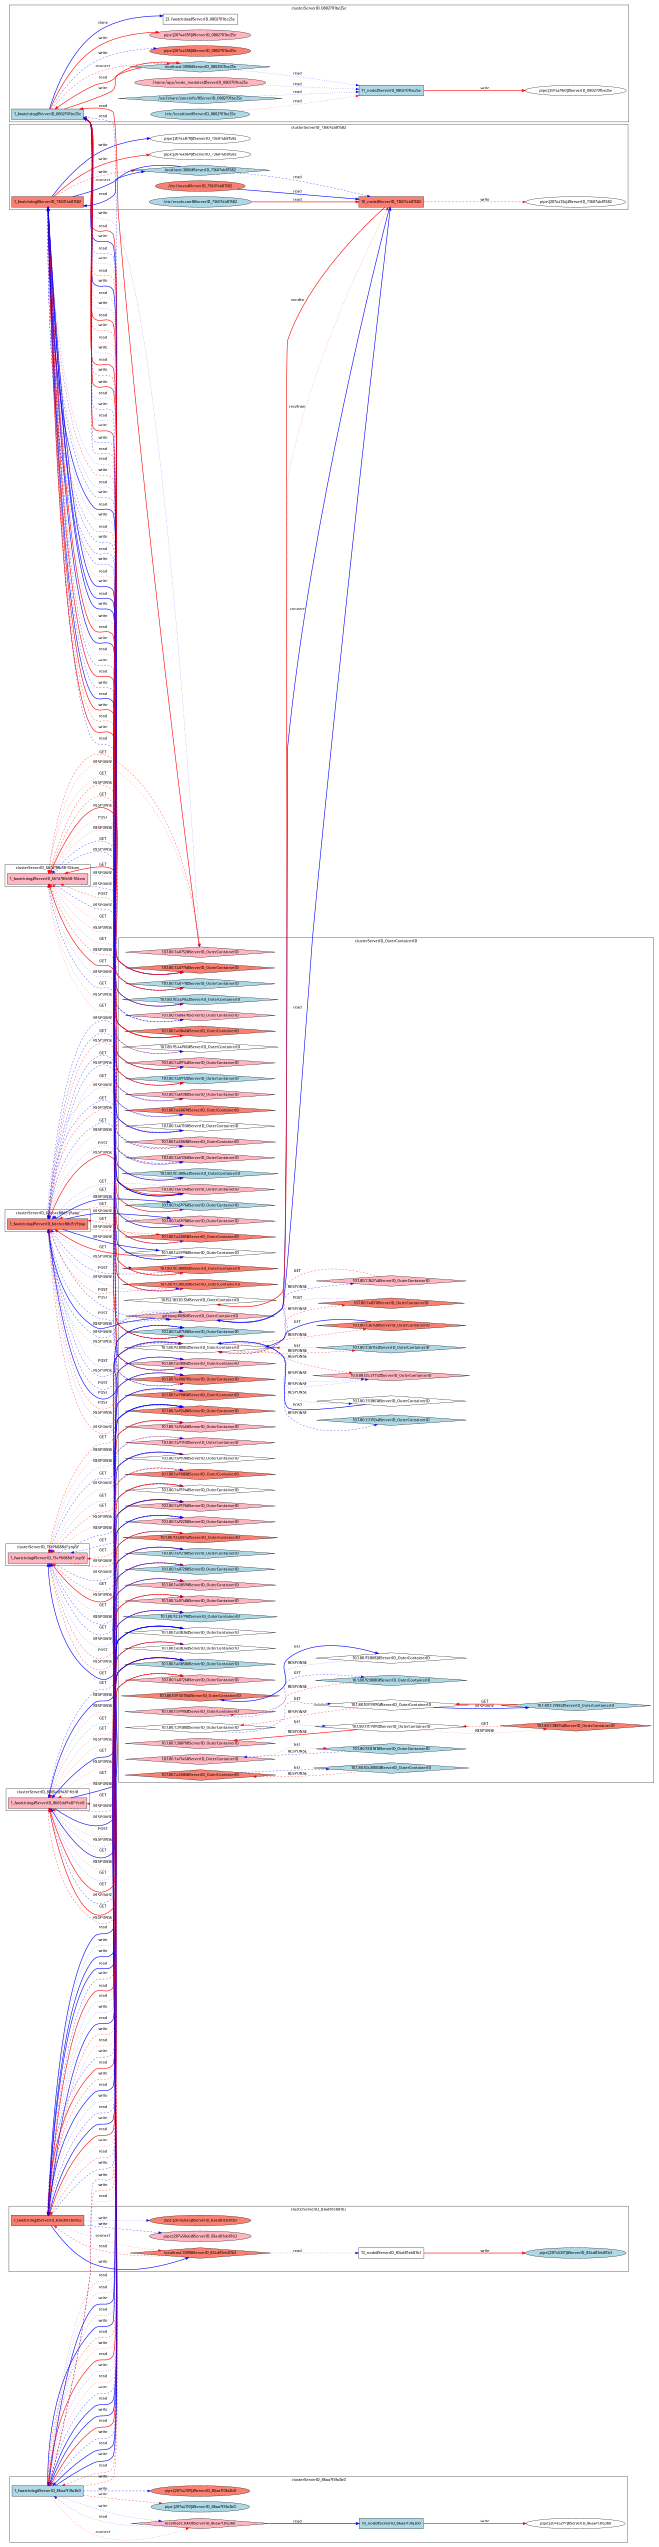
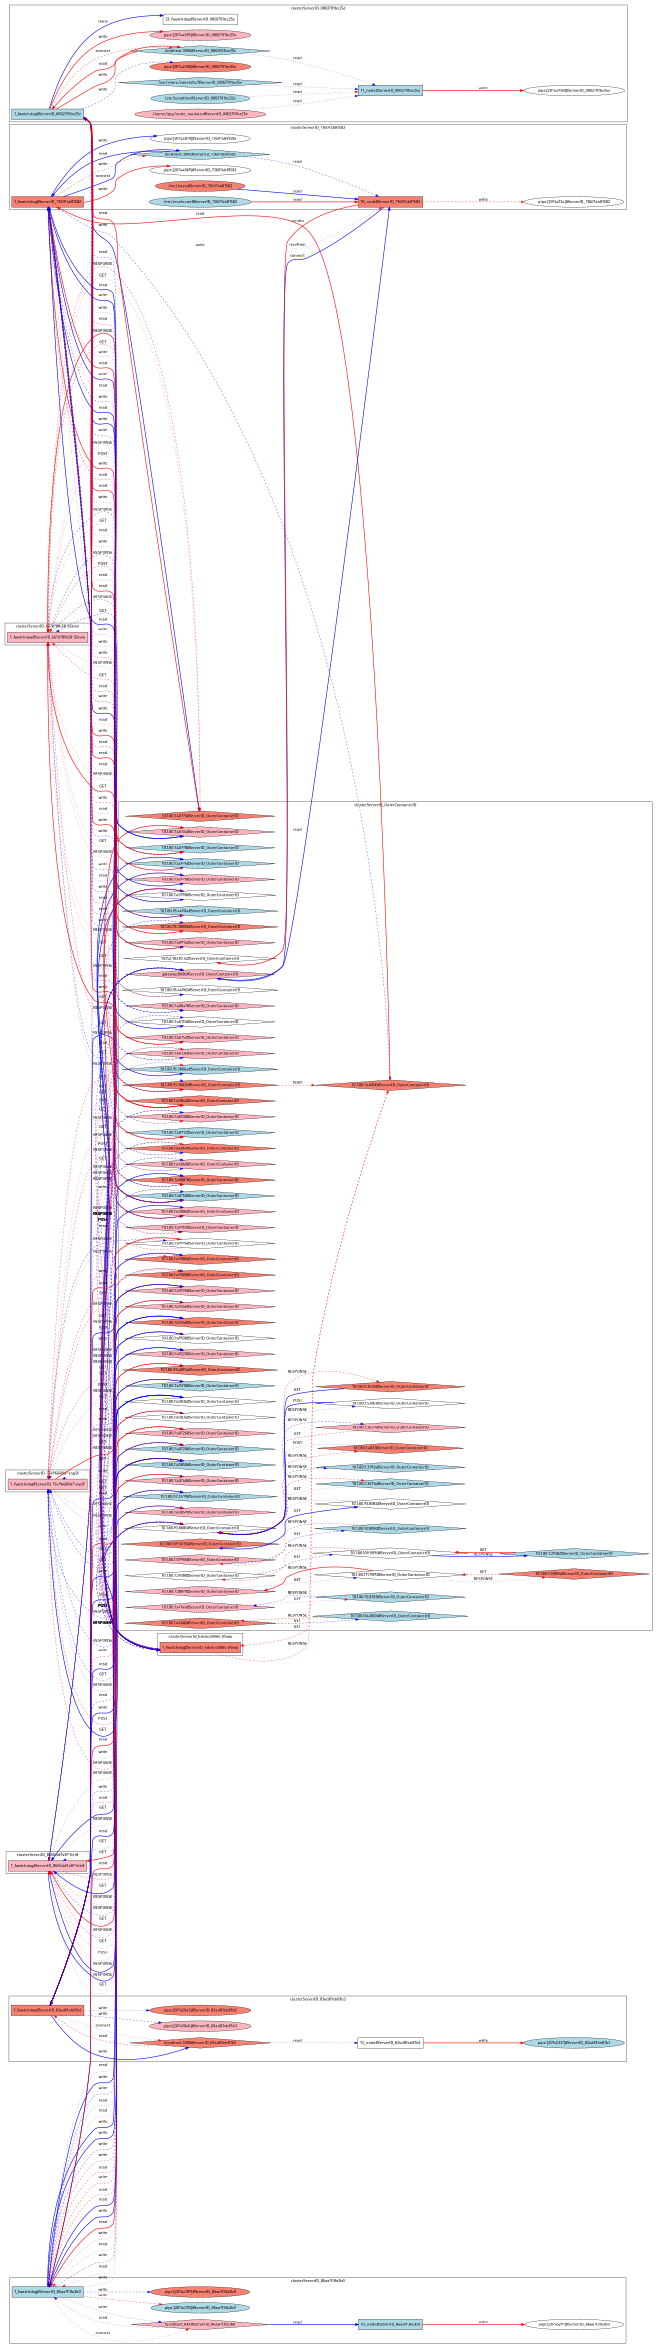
edge "10.1.80.93:38028#ServerID_OuterContainerID" -> "1_fwatchdog#ServerID_6dcbcc88d5-j9zwp": now "10.1.80.93:38028#ServerID_OuterContainerID" -> "10.1.80.1:46000#ServerID_OuterContainerID"
node "10.0.88.125:31112#ServerID_OuterContainerID": removed
